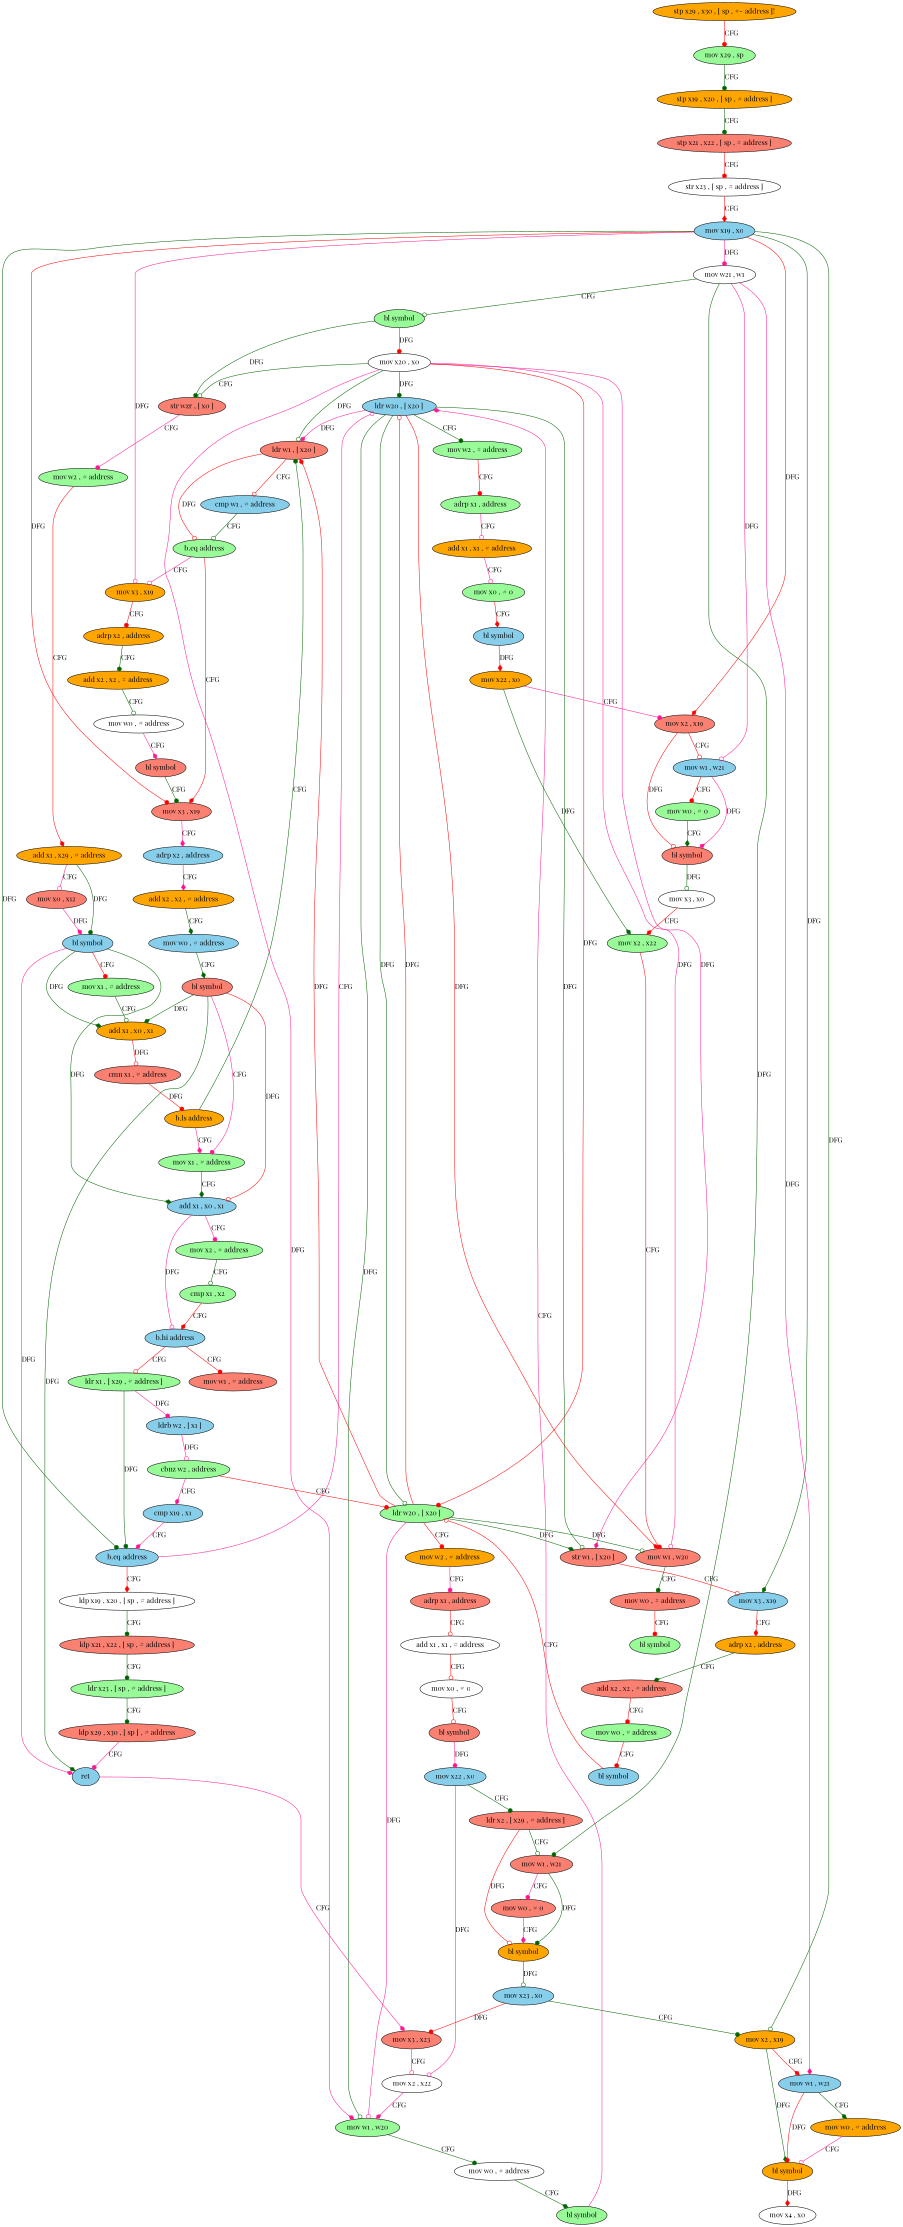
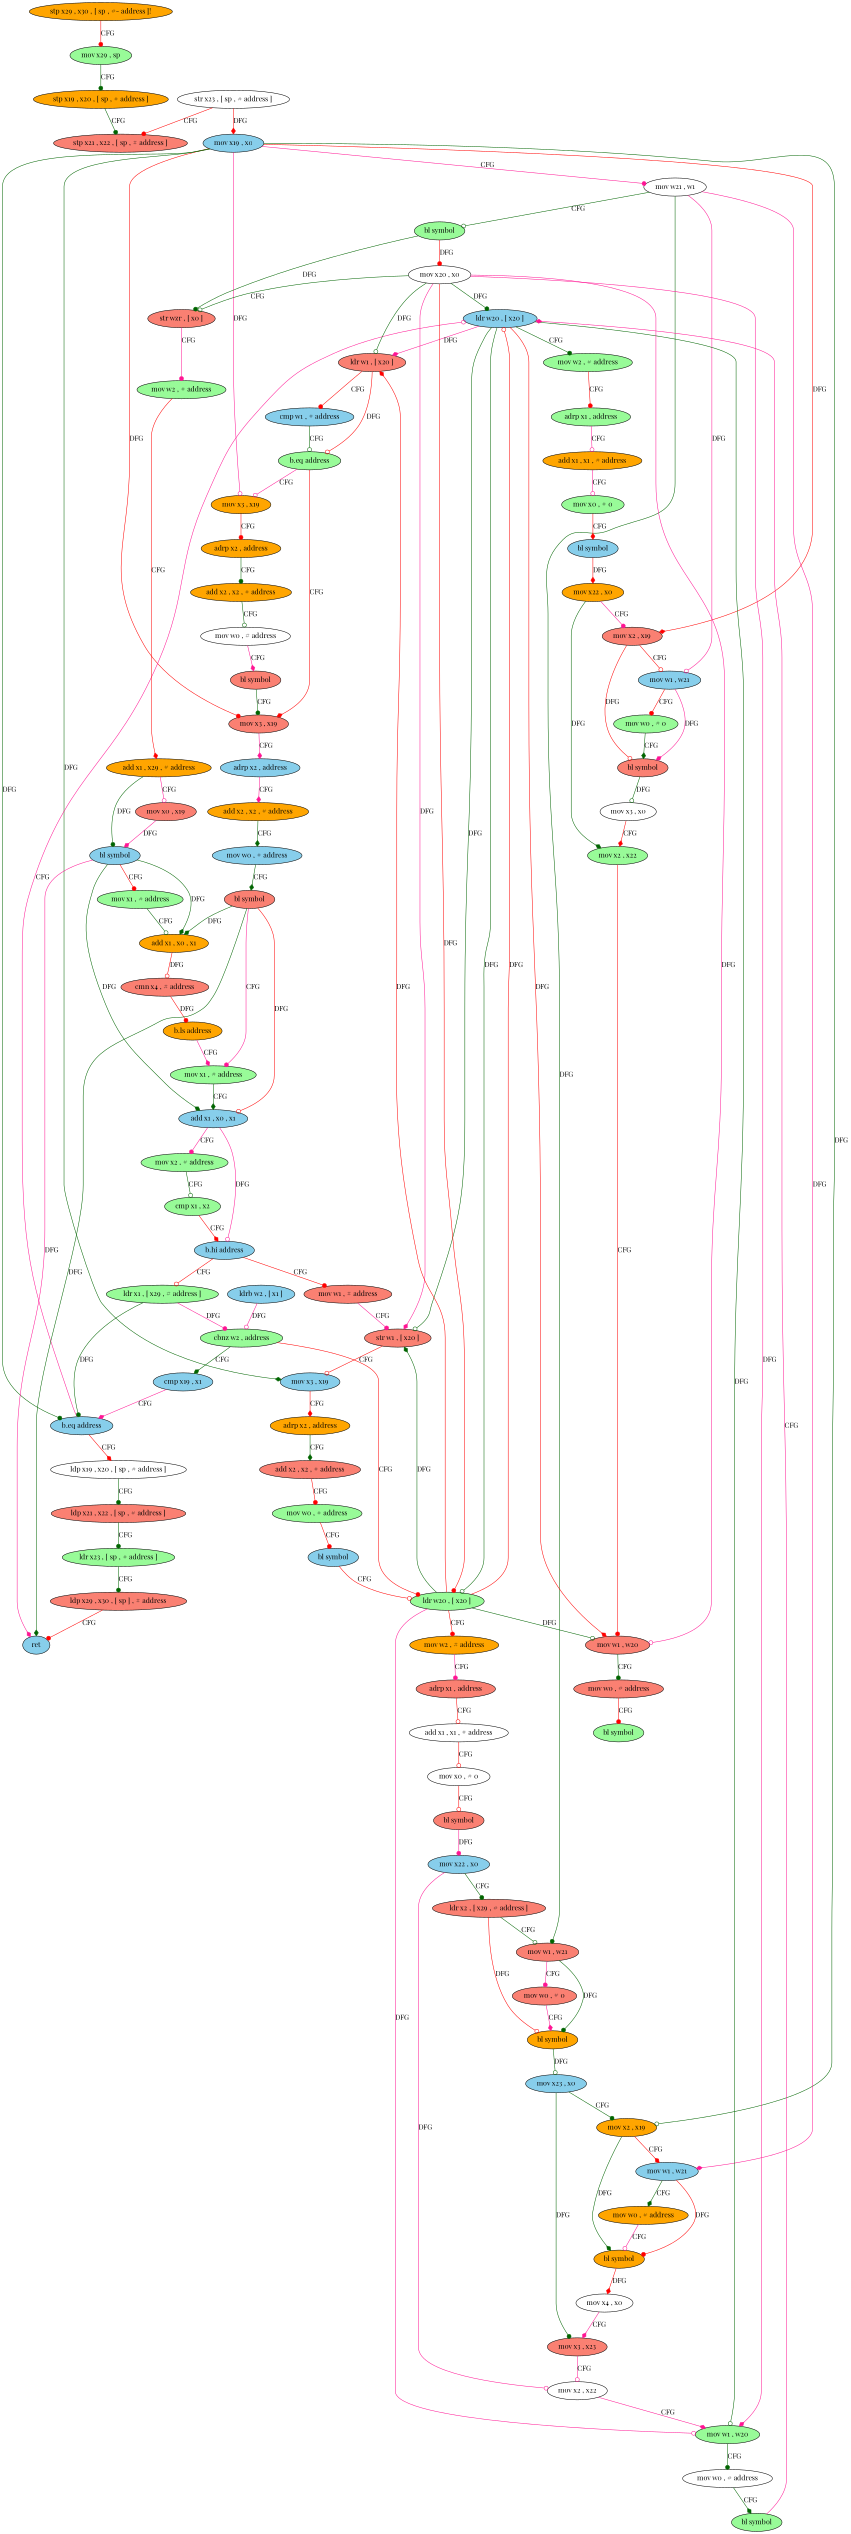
edge "stp x21 , x22 , [ sp , # address ]" -> "str x23 , [ sp , # address ]": reversed
edge "str x23 , [ sp , # address ]" -> "mov x19 , x0": label "CFG" -> "DFG"
edge "mov x19 , x0" -> "mov w21 , w1": label "DFG" -> "CFG"
edge "ldr w1 , [ x20 ]" -> "cmp w1 , # address": arrowhead odot -> dot
edge "b.ls address" -> "ldr w1 , [ x20 ]": removed, label "CFG"
node "mov x0 , x12": label "mov x0 , x12" -> "mov x0 , x19"
node "cmn x1 , # address": label "cmn x1 , # address" -> "cmn x4 , # address"
edge "mov w1 , # address" -> "str w1 , [ x20 ]": added, label "CFG"
edge "ldr x1 , [ x29 , # address ]" -> "ldrb w2 , [ x1 ]": now "ldr x1 , [ x29 , # address ]" -> "cbnz w2 , address"
edge "cbnz w2 , address" -> "cmp x19 , x1": color deeppink -> darkgreen
edge "ldp x29 , x30 , [ sp ] , # address" -> "ret": color deeppink -> red
edge "ret" -> "mov x3 , x23": now "mov x4 , x0" -> "mov x3 , x23"
edge "mov x23 , x0" -> "mov x3 , x23": color red -> darkgreen
